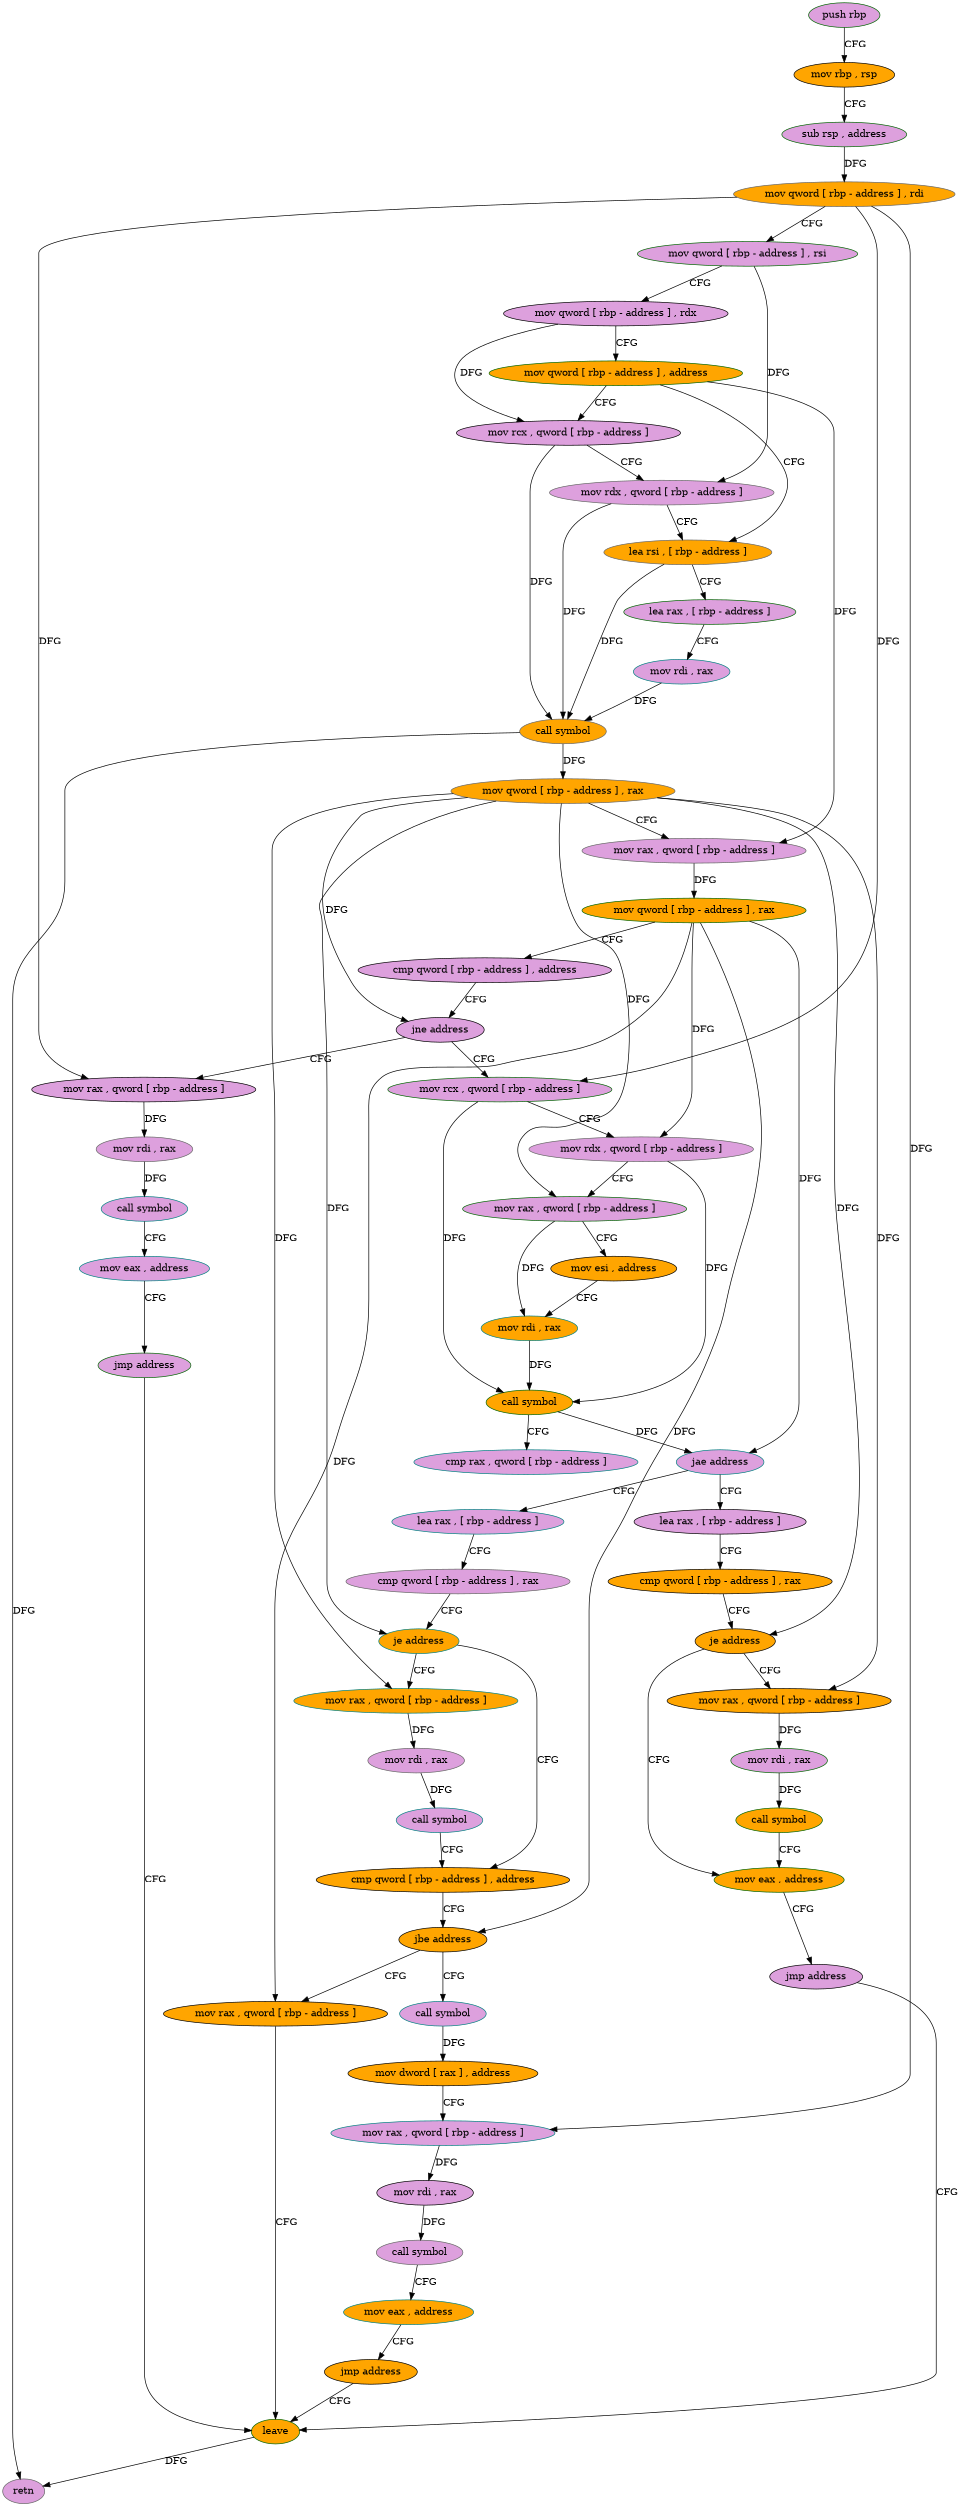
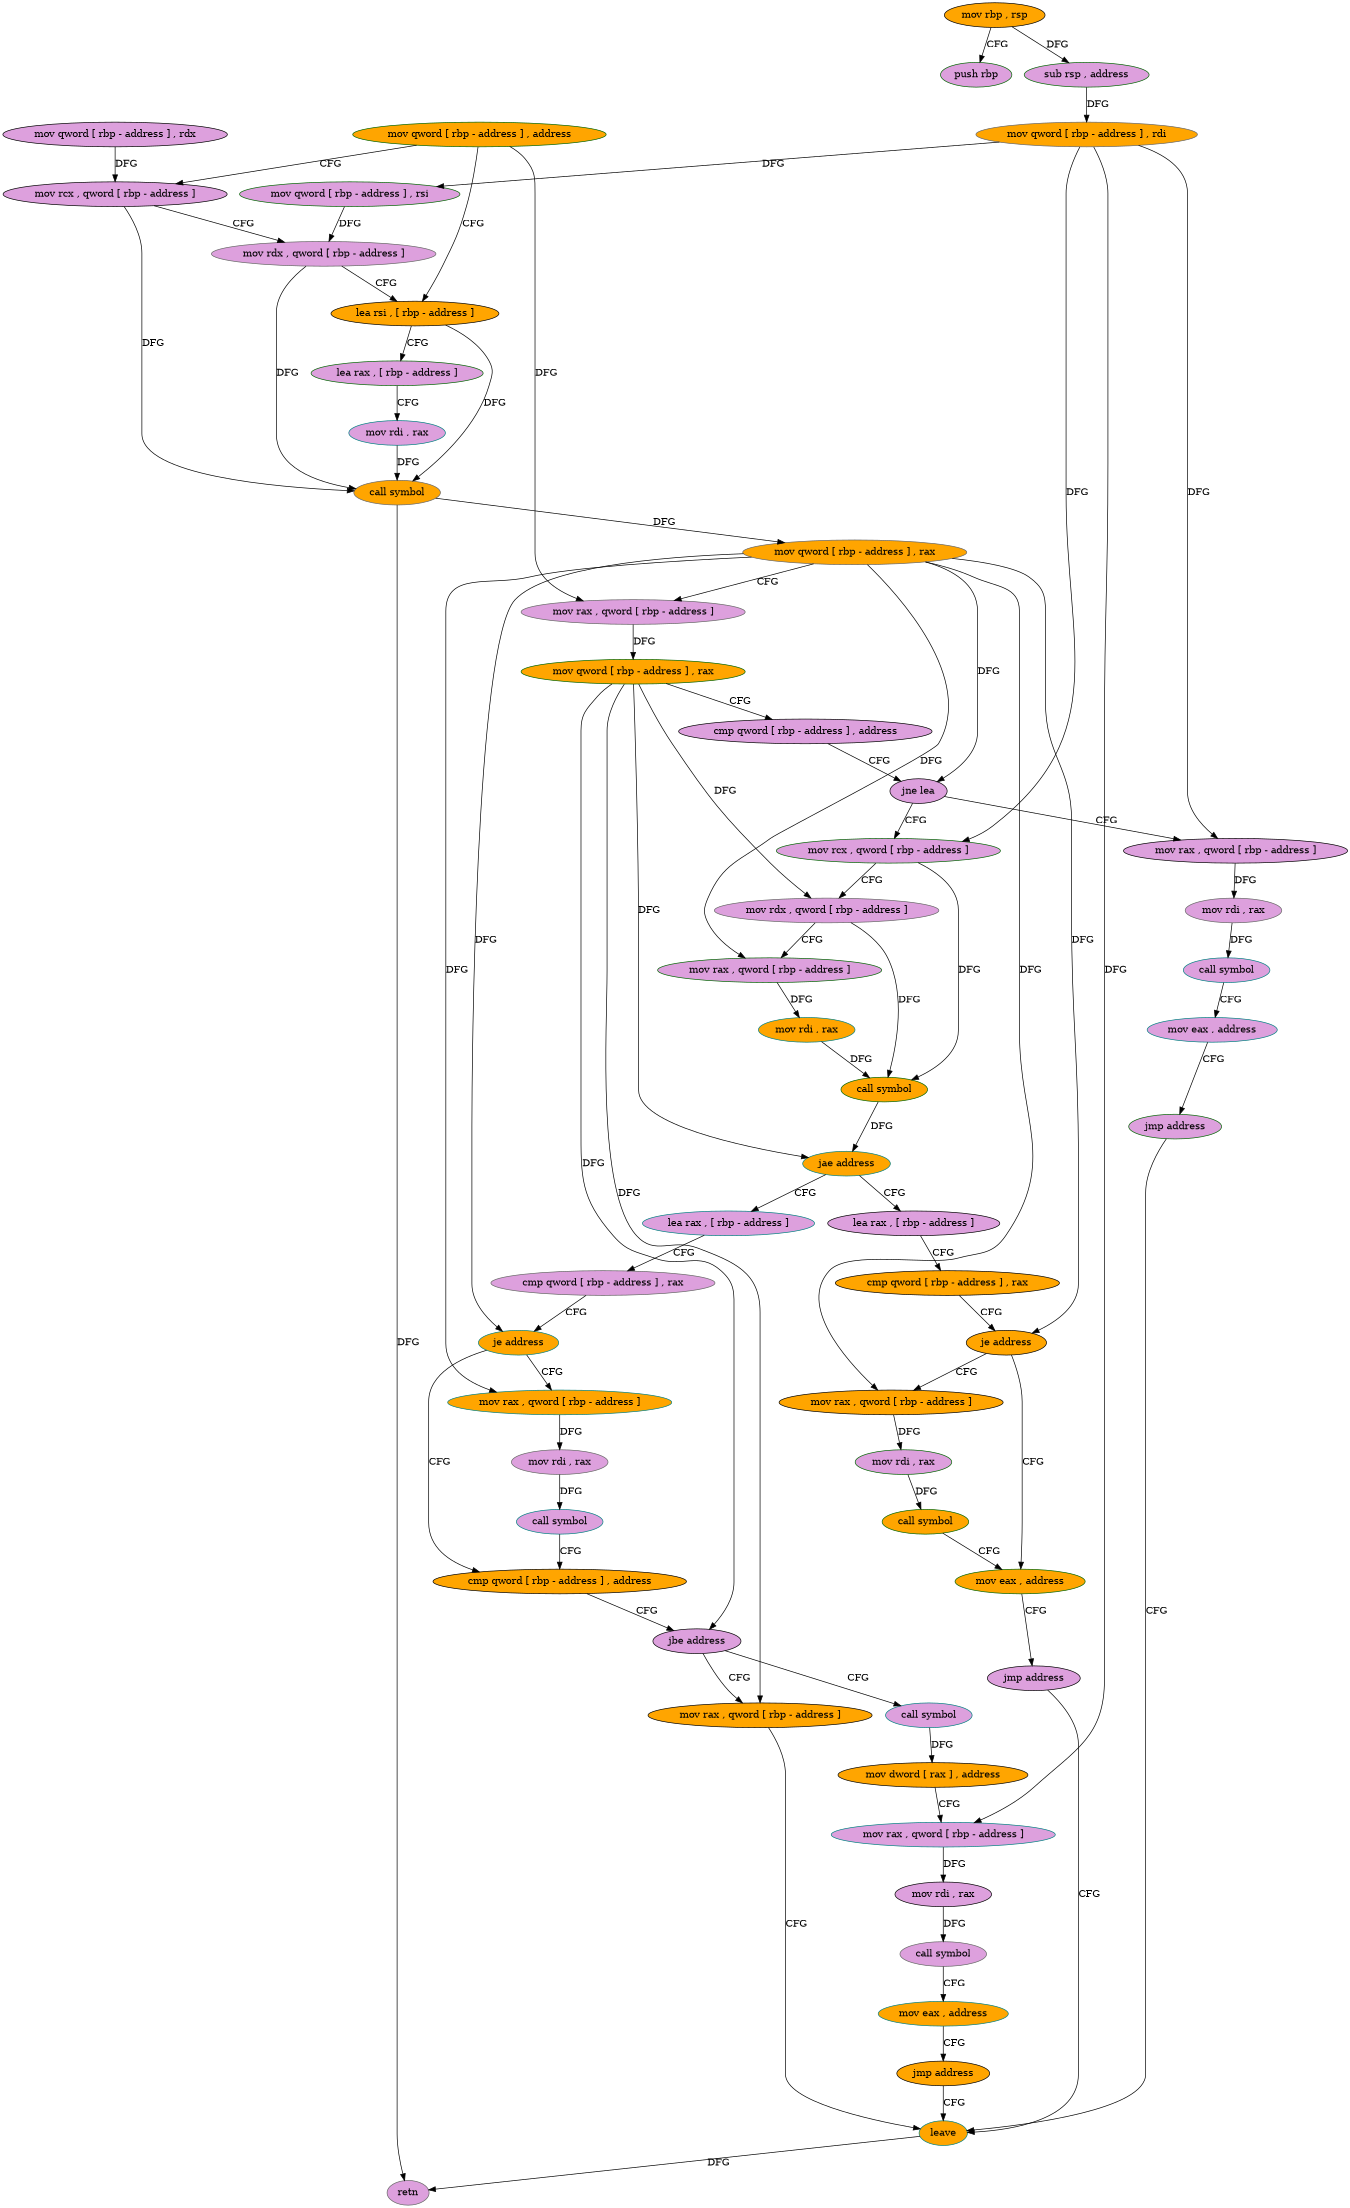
edge "push rbp" -> "mov rbp , rsp": reversed
edge "mov rbp , rsp" -> "sub rsp , address": label "CFG" -> "DFG"
edge "mov qword [ rbp - address ] , rdi" -> "mov qword [ rbp - address ] , rsi": label "CFG" -> "DFG"
edge "mov qword [ rbp - address ] , rsi" -> "mov qword [ rbp - address ] , rdx": removed, label "CFG"
edge "mov qword [ rbp - address ] , rdx" -> "mov qword [ rbp - address ] , address": removed, label "CFG"
node "lea rsi , [ rbp - address ]": color gray40 -> black
node "jne address": label "jne address" -> "jne lea"
node "mov esi , address": removed
node "cmp rax , qword [ rbp - address ]": removed
node "jae address": fillcolor plum -> orange
node "jbe address": fillcolor orange -> plum
node "leave": color darkgreen -> teal
